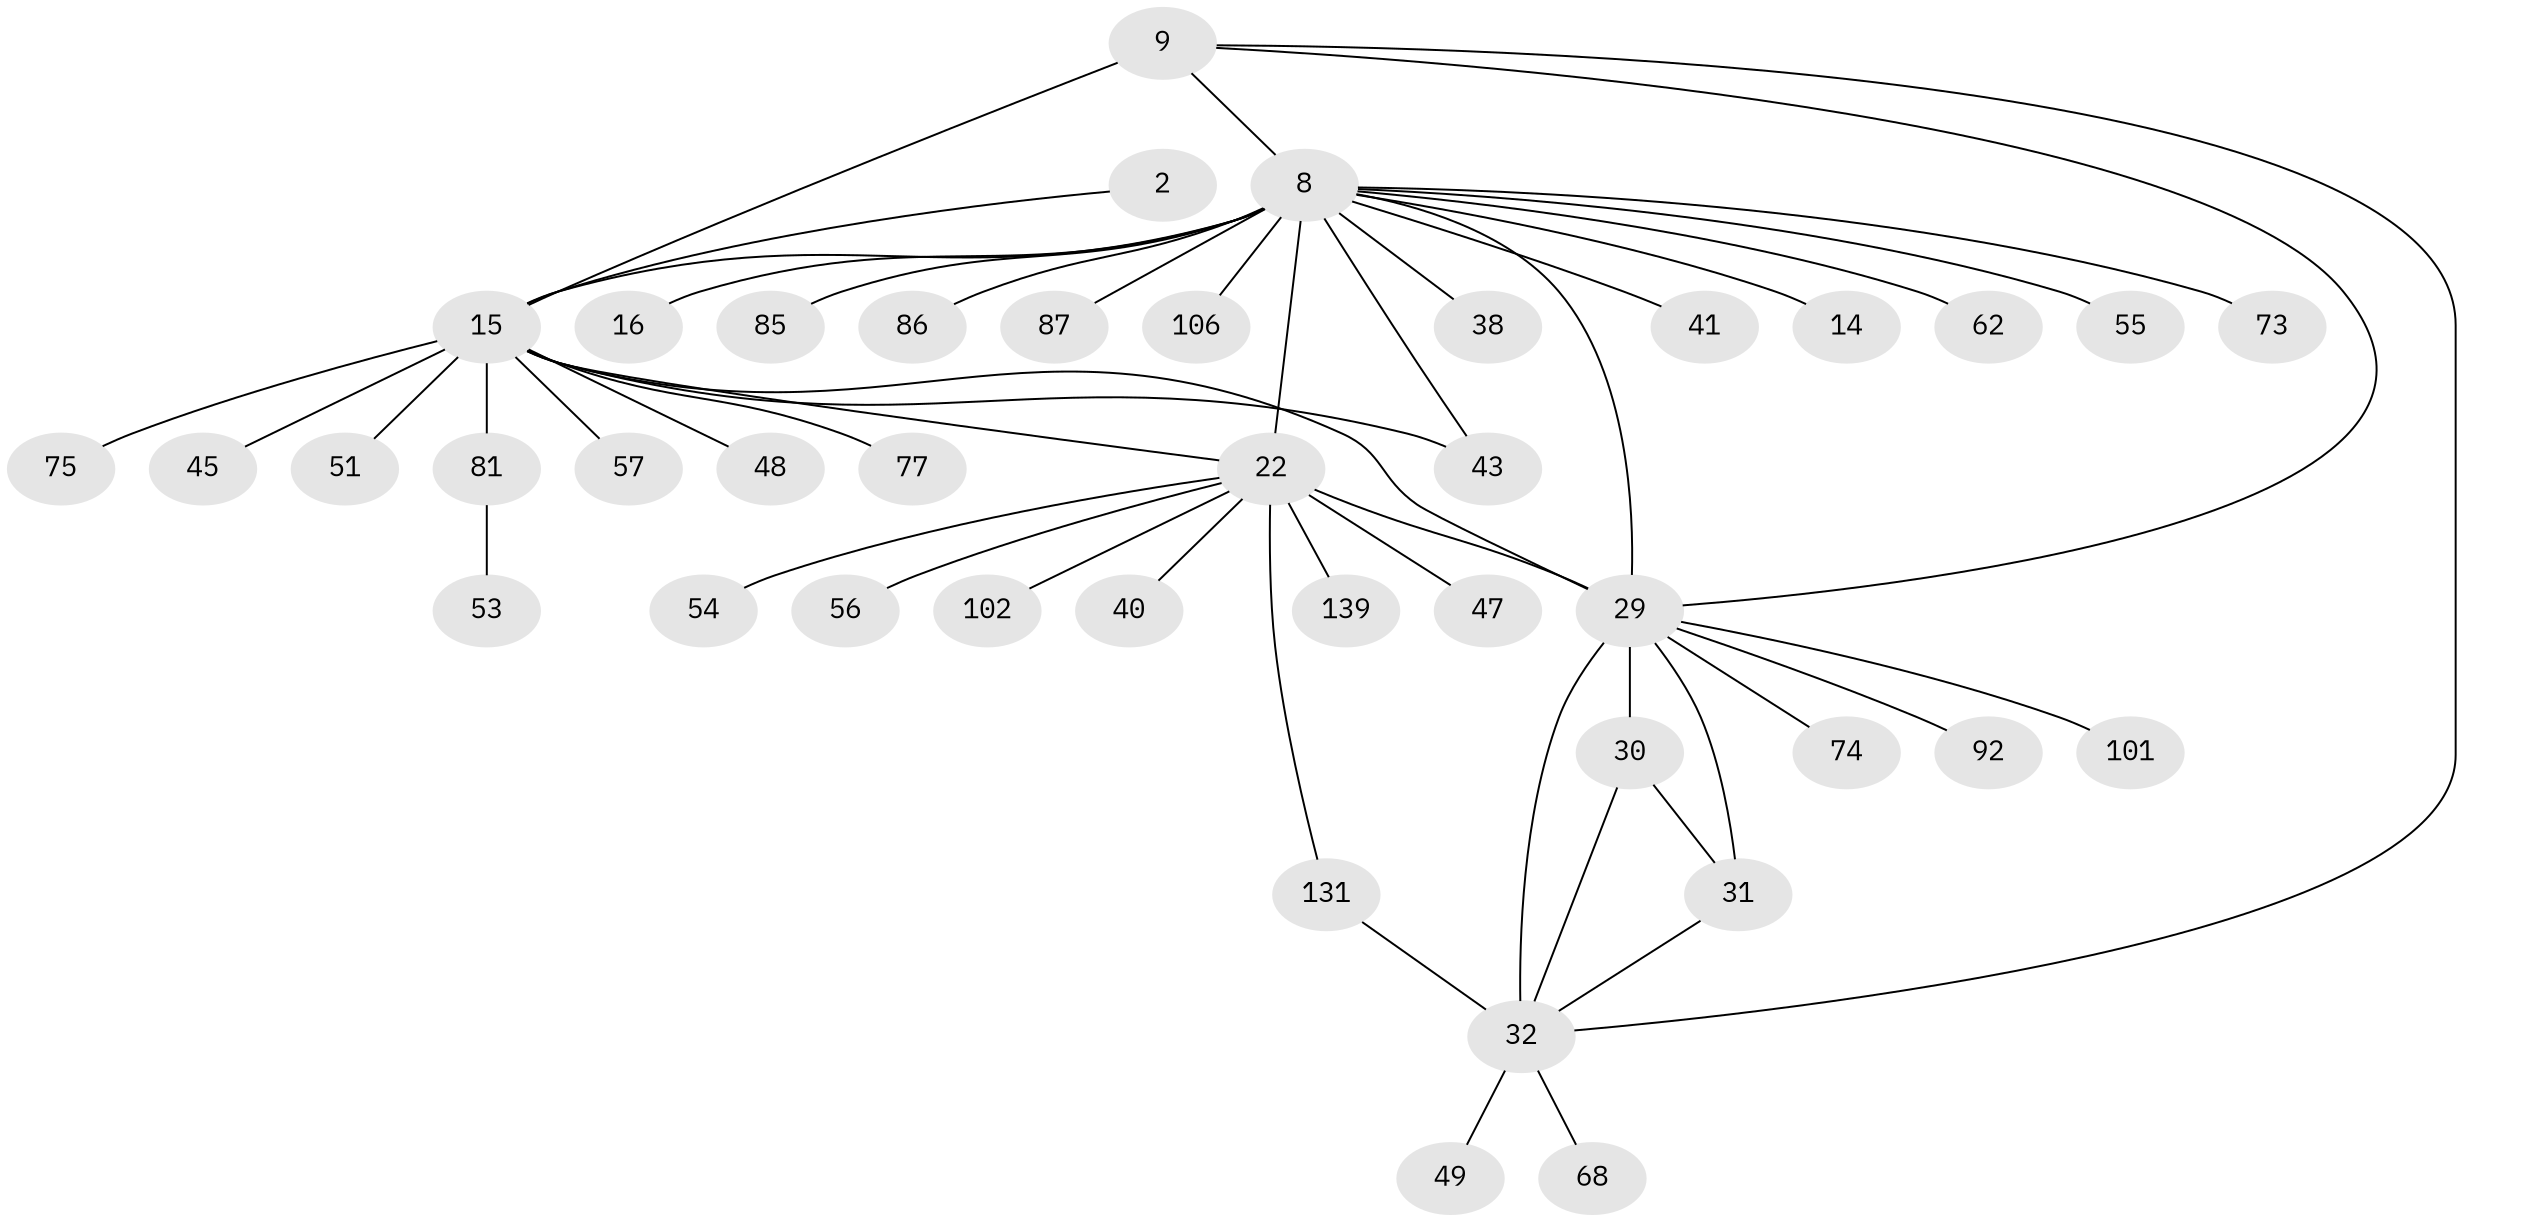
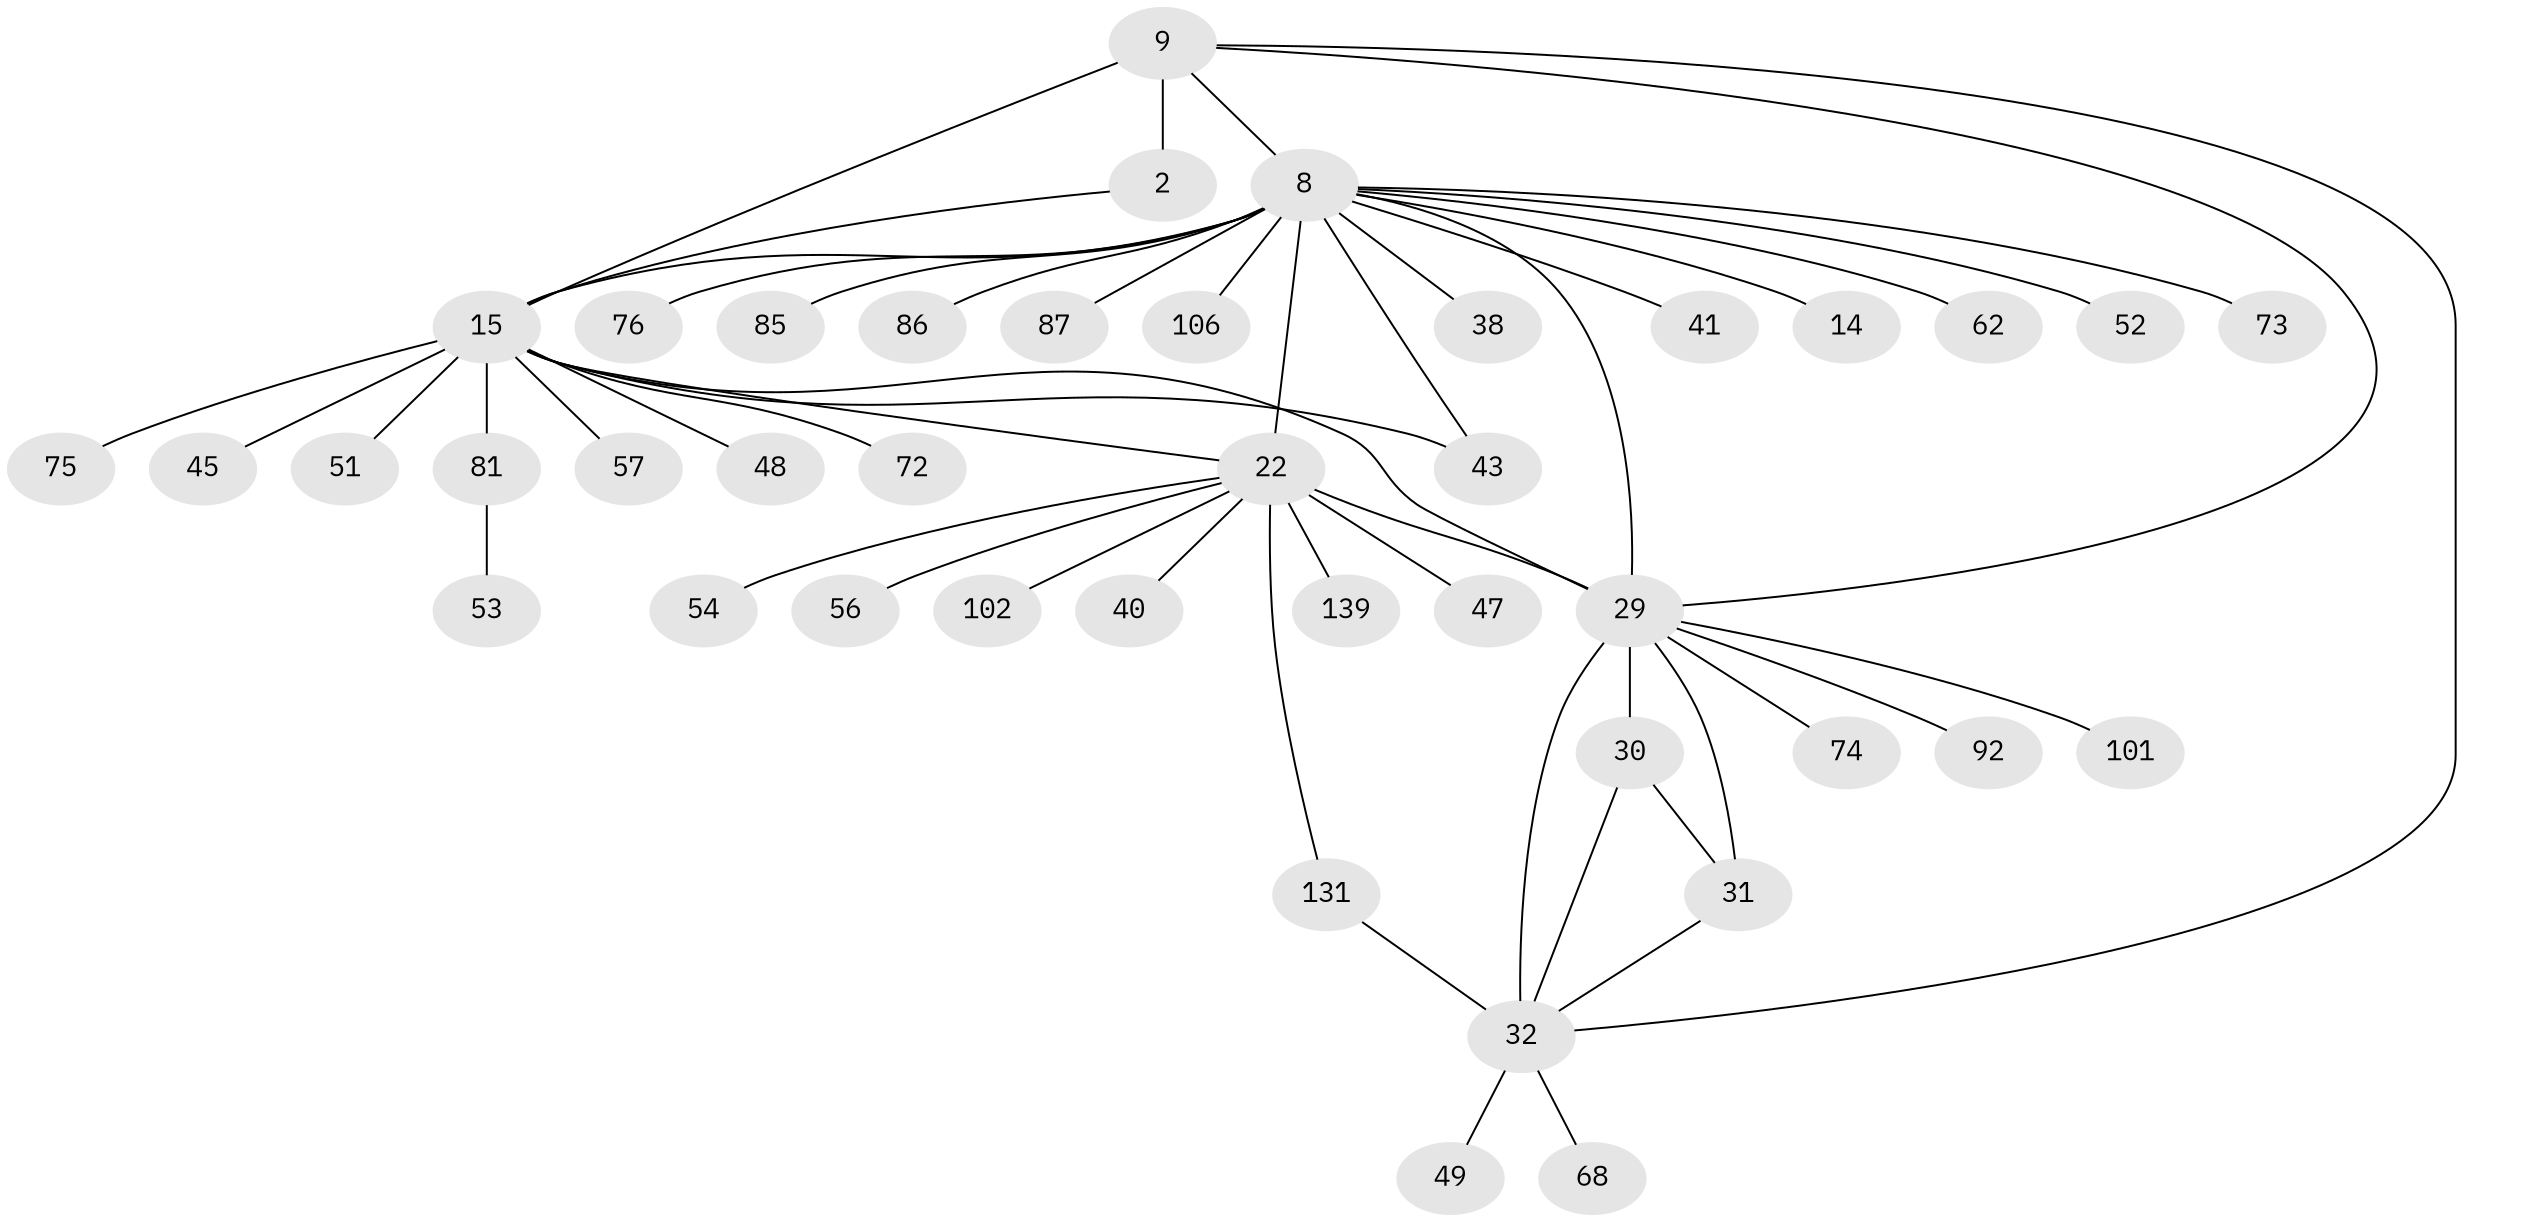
edge "9" -- "2": added
node "16": label "16" -> "76"
node "55": label "55" -> "52"
node "77": label "77" -> "72"
